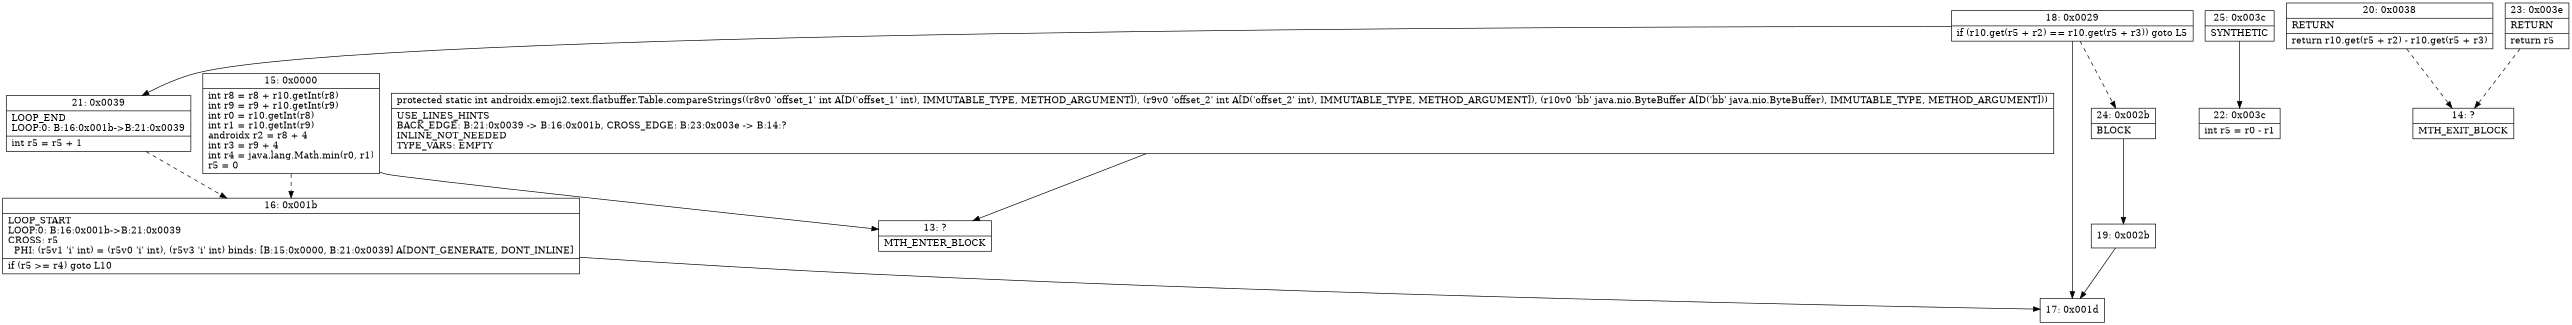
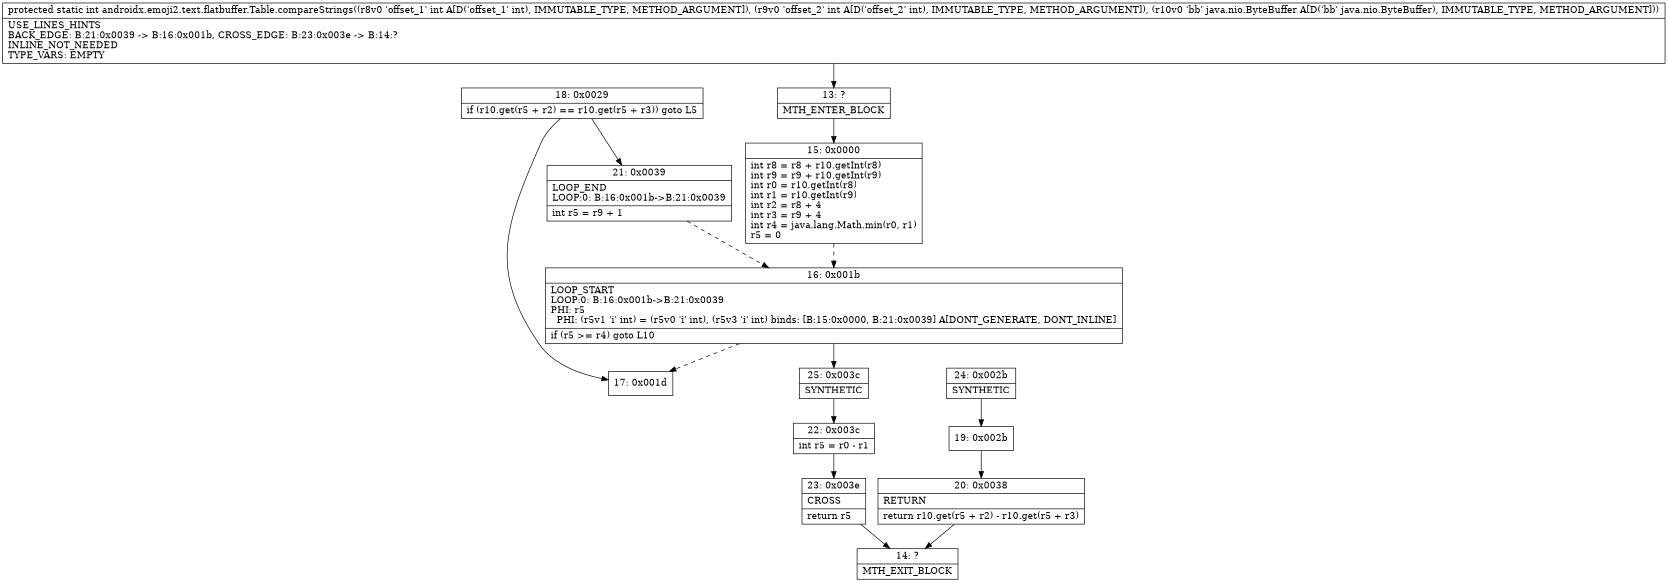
node "23: 0x003e": text "RETURN" -> "CROSS"
edge "18: 0x0029" -> "24: 0x002b": removed
edge "20: 0x0038" -> "14: ?": style dashed -> solid
edge "23: 0x003e" -> "14: ?": style dashed -> solid
node "24: 0x002b": text "BLOCK" -> "SYNTHETIC"
node "15: 0x0000": text "androidx r2 = r8 + 4" -> "int r2 = r8 + 4"
node "21: 0x0039": text "int r5 = r5 + 1" -> "int r5 = r9 + 1"
edge "15: 0x0000" -> "13: ?": reversed
node "16: 0x001b": text "CROSS: r5" -> "PHI: r5"
edge "19: 0x002b" -> "17: 0x001d": now "19: 0x002b" -> "20: 0x0038"
edge "16: 0x001b" -> "17: 0x001d": style solid -> dashed
edge "16: 0x001b" -> "25: 0x003c": added
edge "22: 0x003c" -> "23: 0x003e": added
